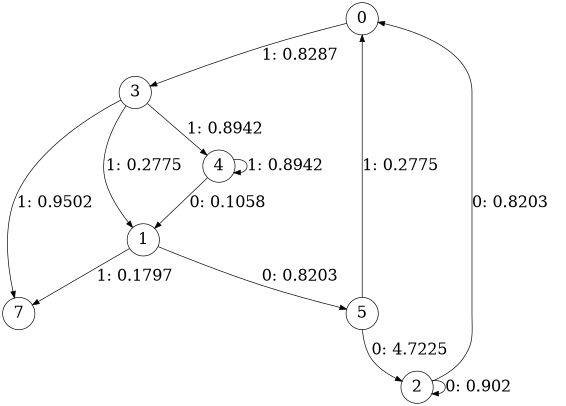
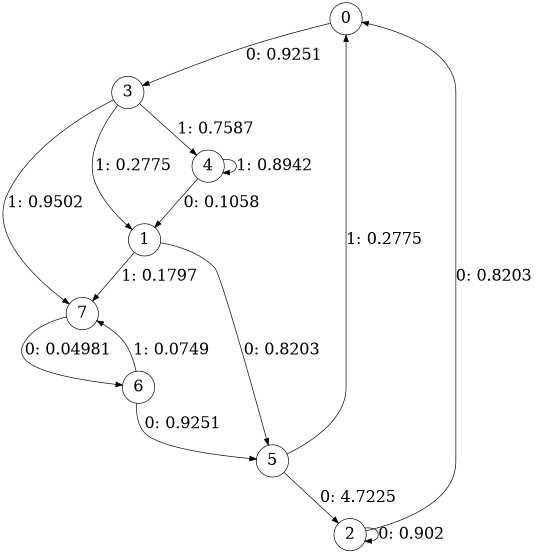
edge "0" -> "3": label "1: 0.8287   " -> "0: 0.9251   "
edge "3" -> "4": label "1: 0.8942   " -> "1: 0.7587   "
node "6": added
